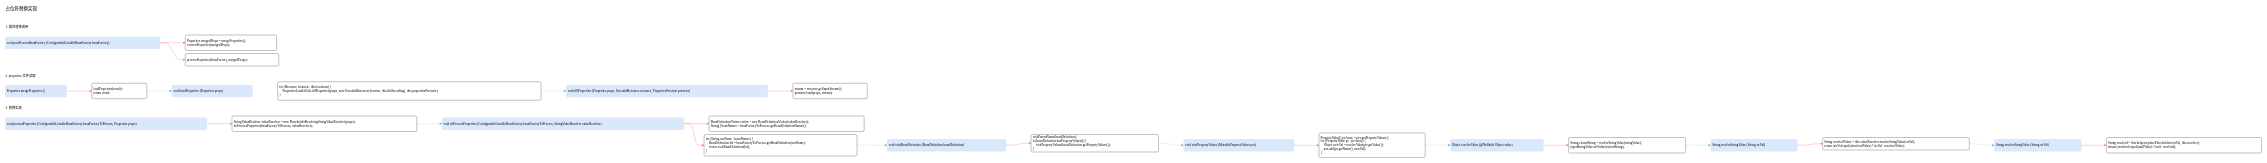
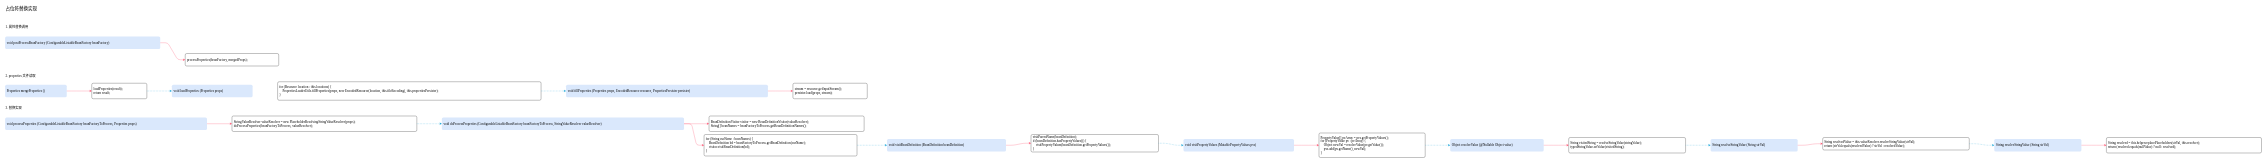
edge "void postProcessBeanFactory (ConfigurableListableBeanFactory beanFactory)" -> "Properties mergedProps = mergeProperties(); convertProperties(mergedProps);": removed
node "Properties mergedProps = mergeProperties(); convertProperties(mergedProps);": removed
